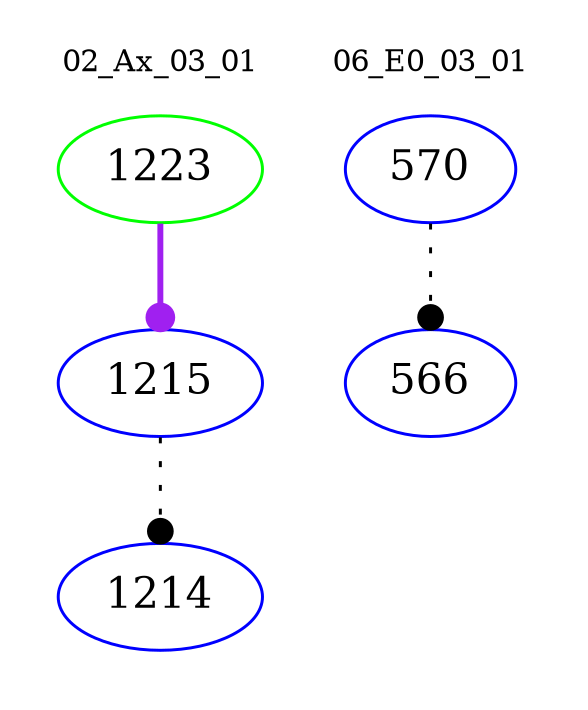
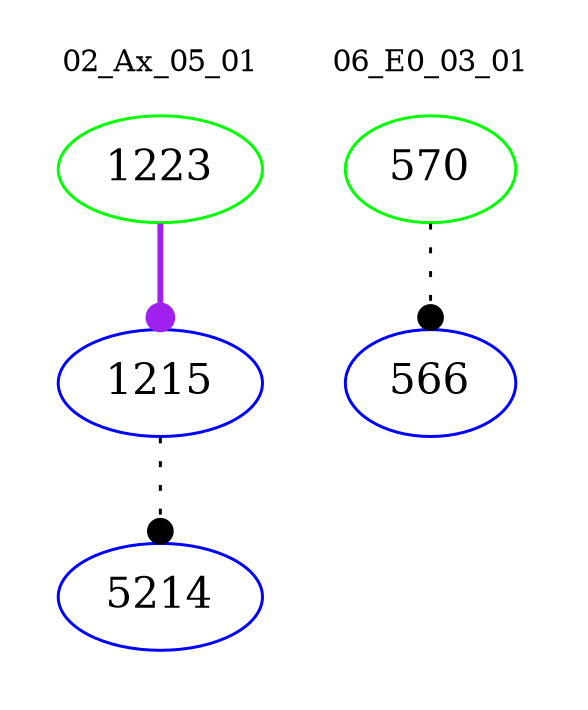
cluster "02_Ax_03_01": label "02_Ax_03_01" -> "02_Ax_05_01"
node "570": color blue -> green
node "1214": label "1214" -> "5214"
